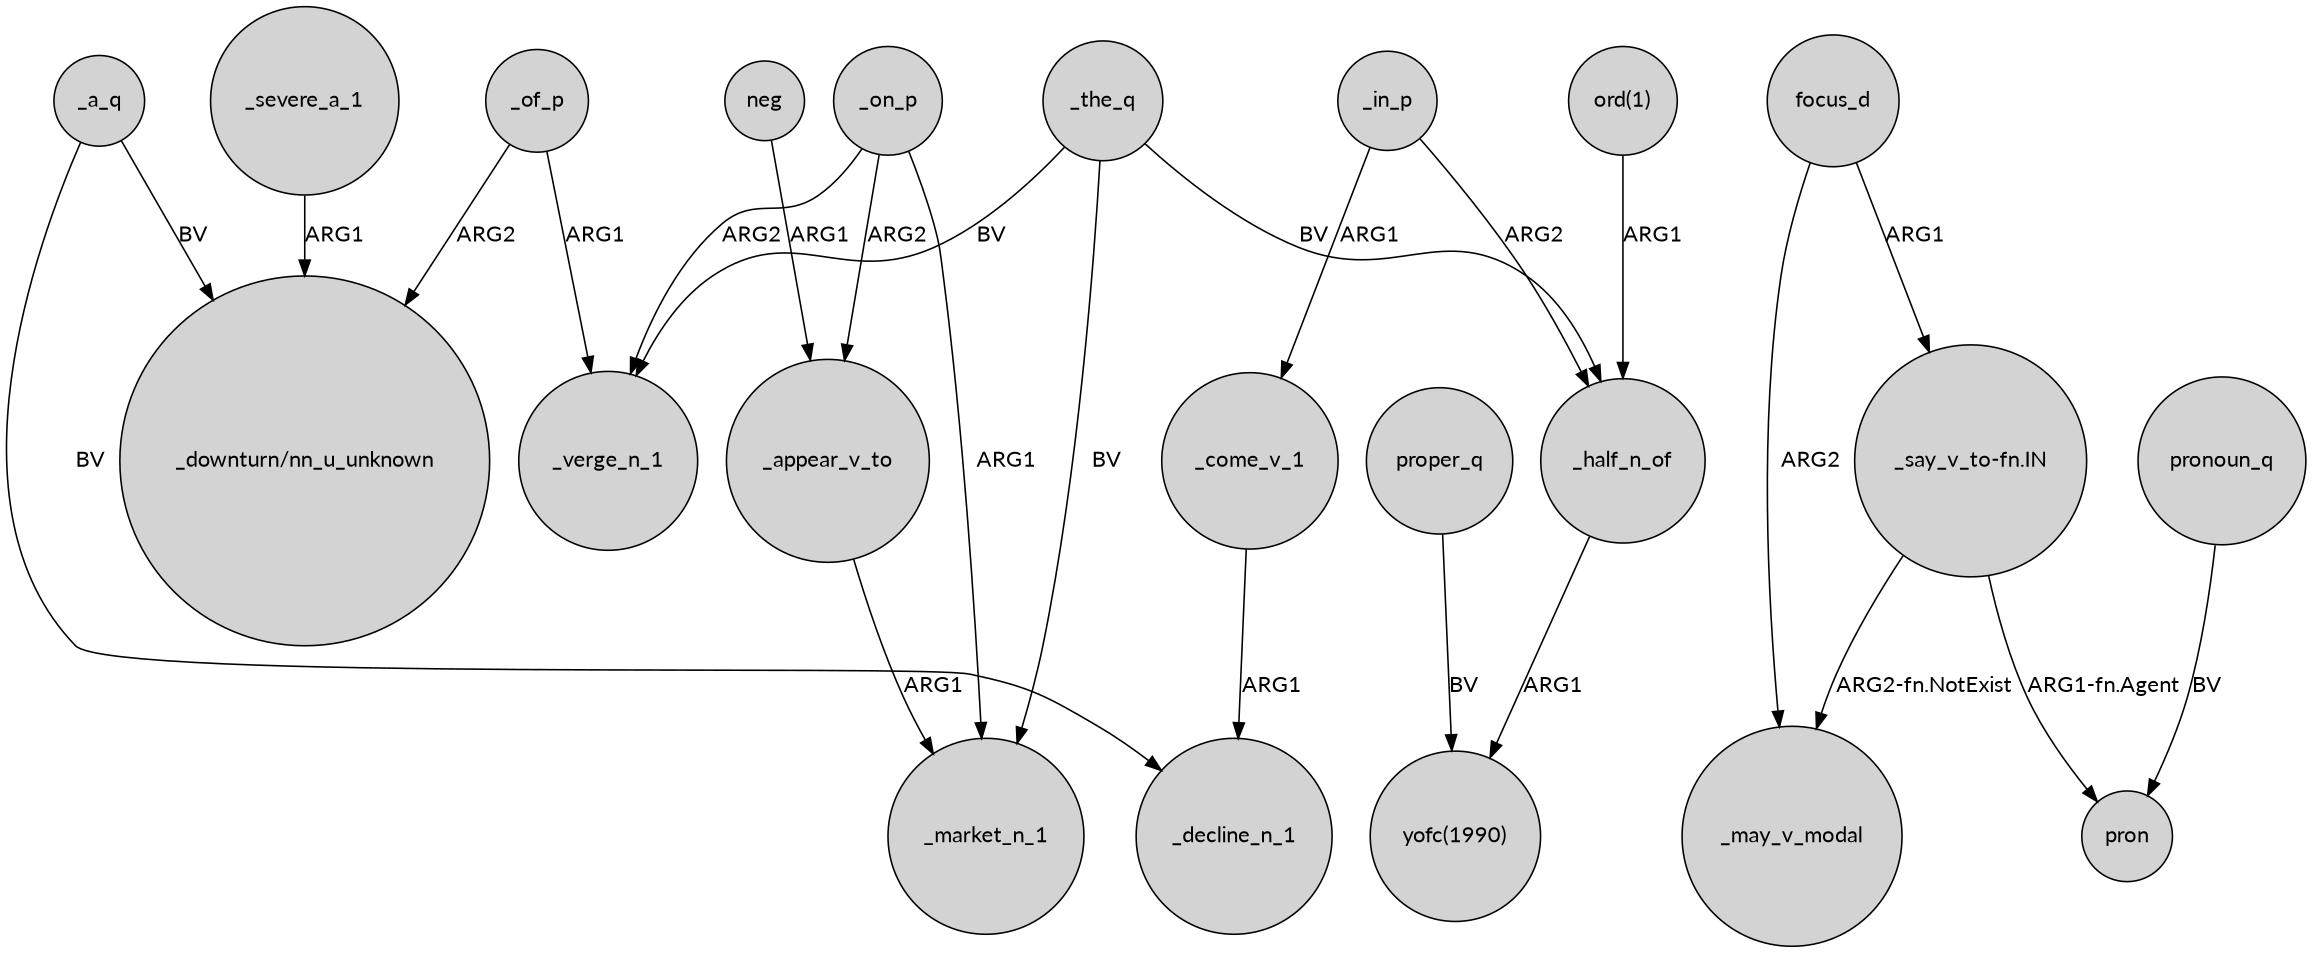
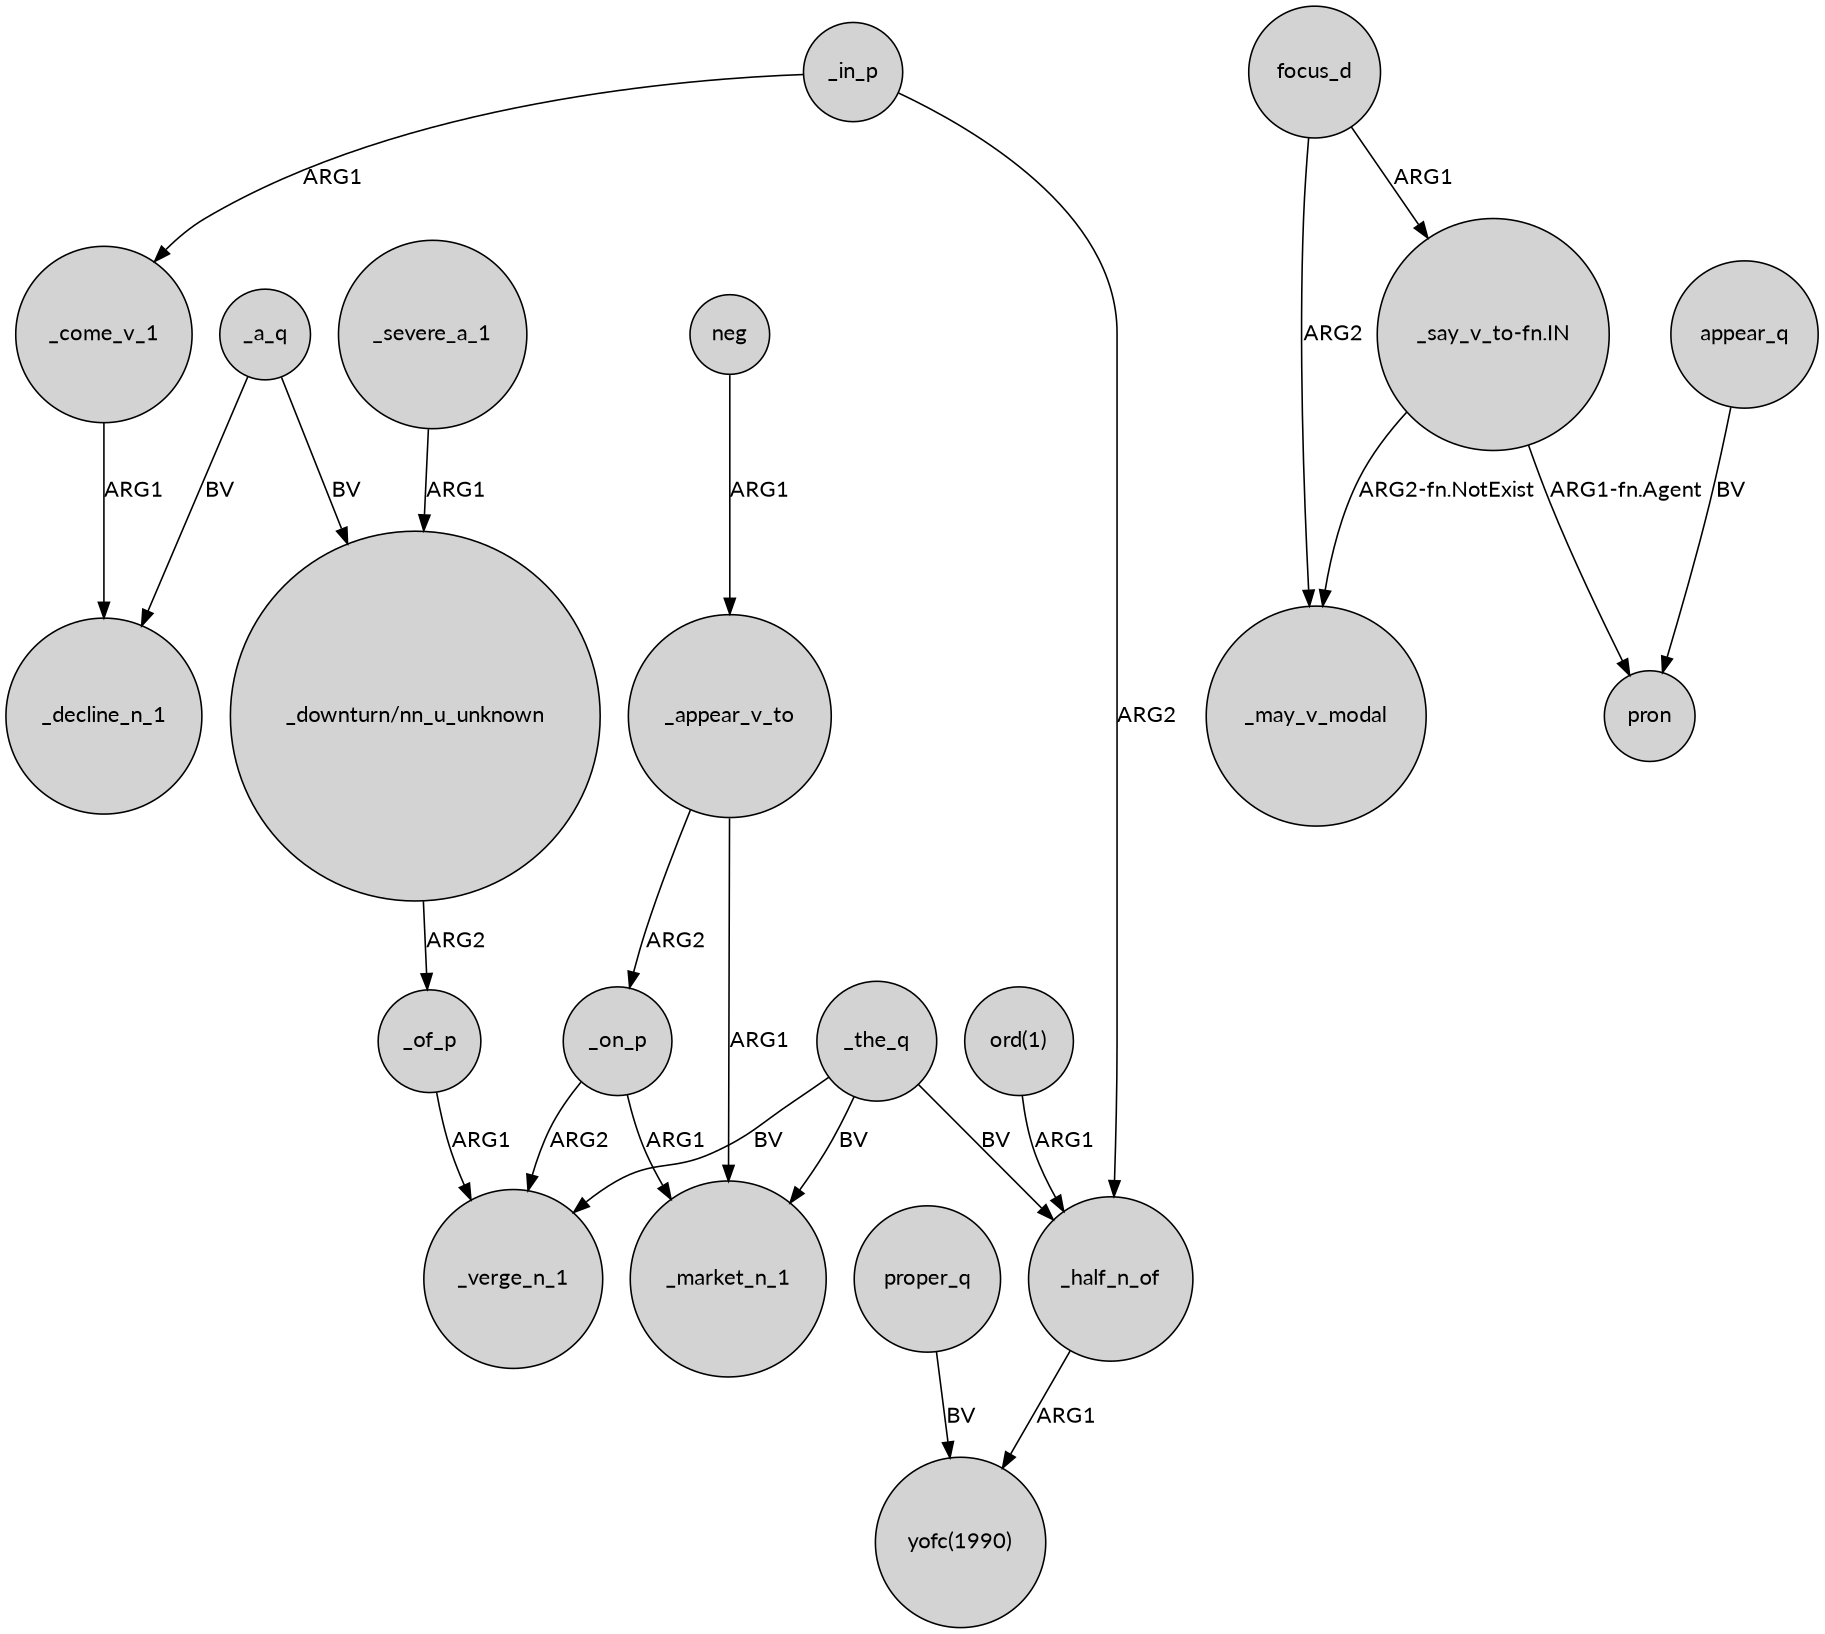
edge "_of_p" -> "_downturn/nn_u_unknown": reversed
edge "_on_p" -> "_appear_v_to": reversed
node "pronoun_q": label "pronoun_q" -> "appear_q"
